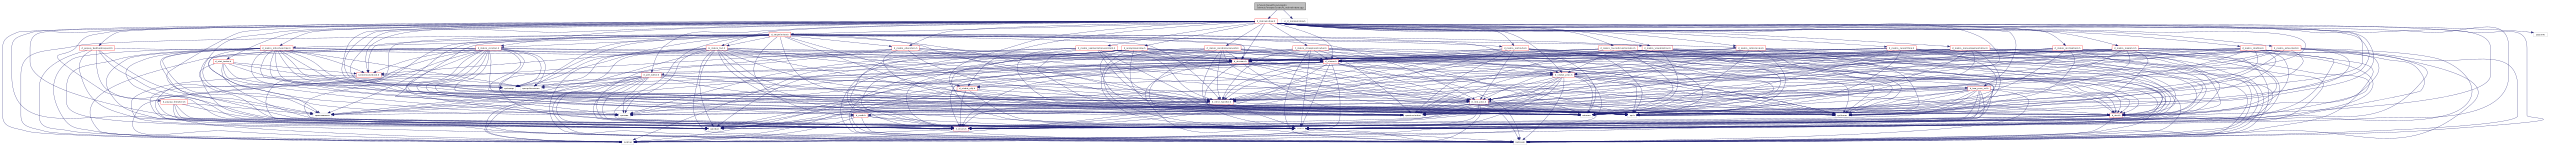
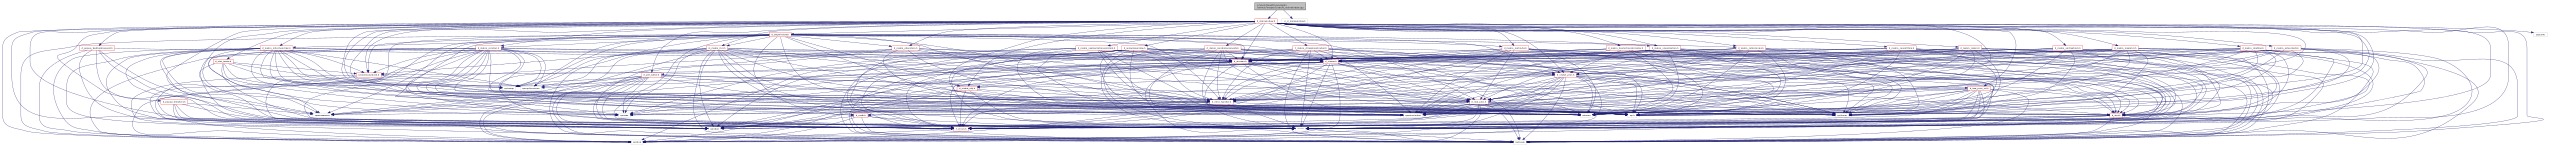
node "d_makro_manuelsegmentation.h": label "d_makro_manuelsegmentation.h" -> "d_makro_makro.h"
